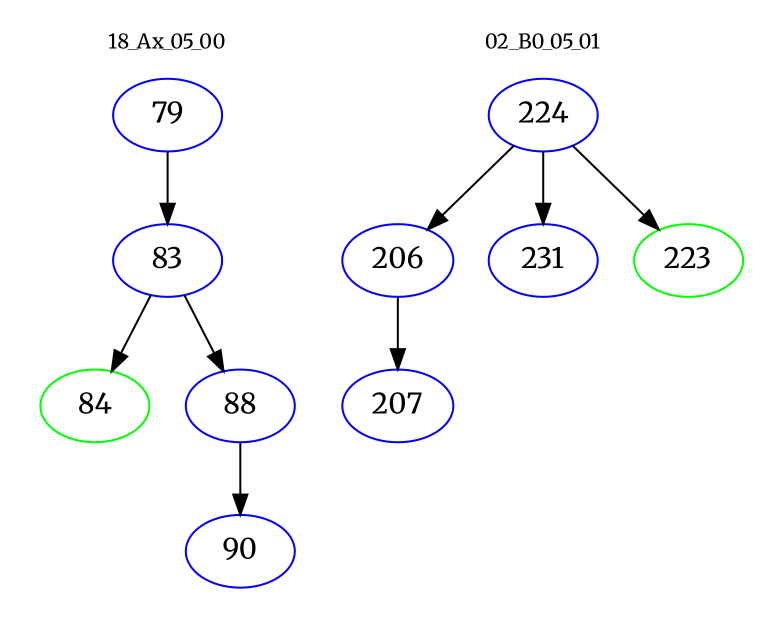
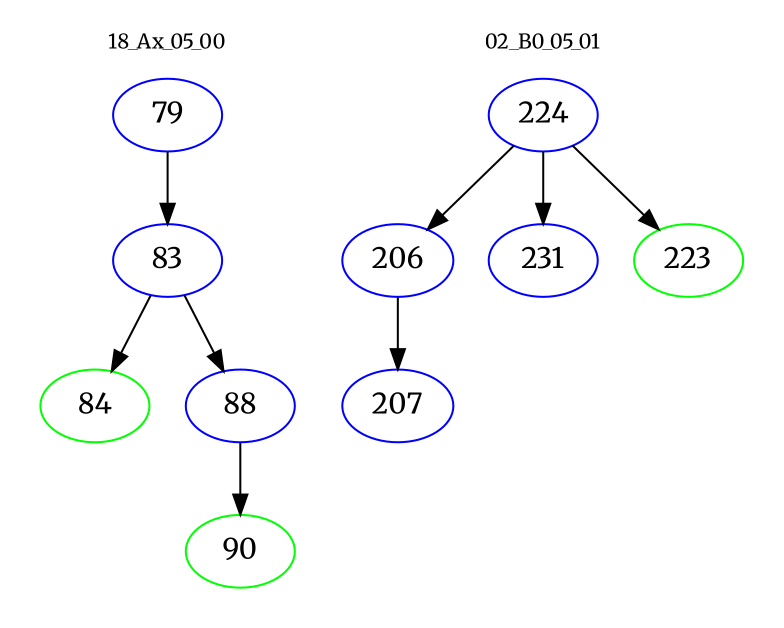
node "90": color blue -> green
